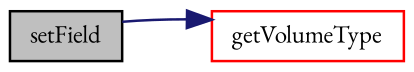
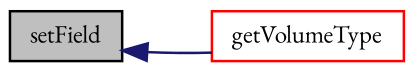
edge "setField" -> "getVolumeType": reversed
